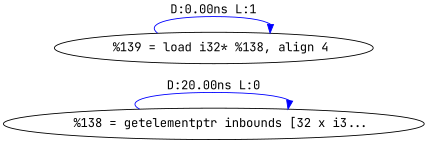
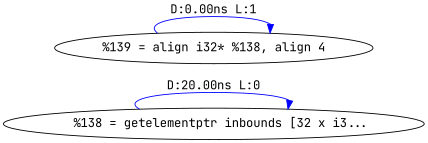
node "%139 = load i32* %138, align 4": label "%139 = load i32* %138, align 4" -> "%139 = align i32* %138, align 4"
